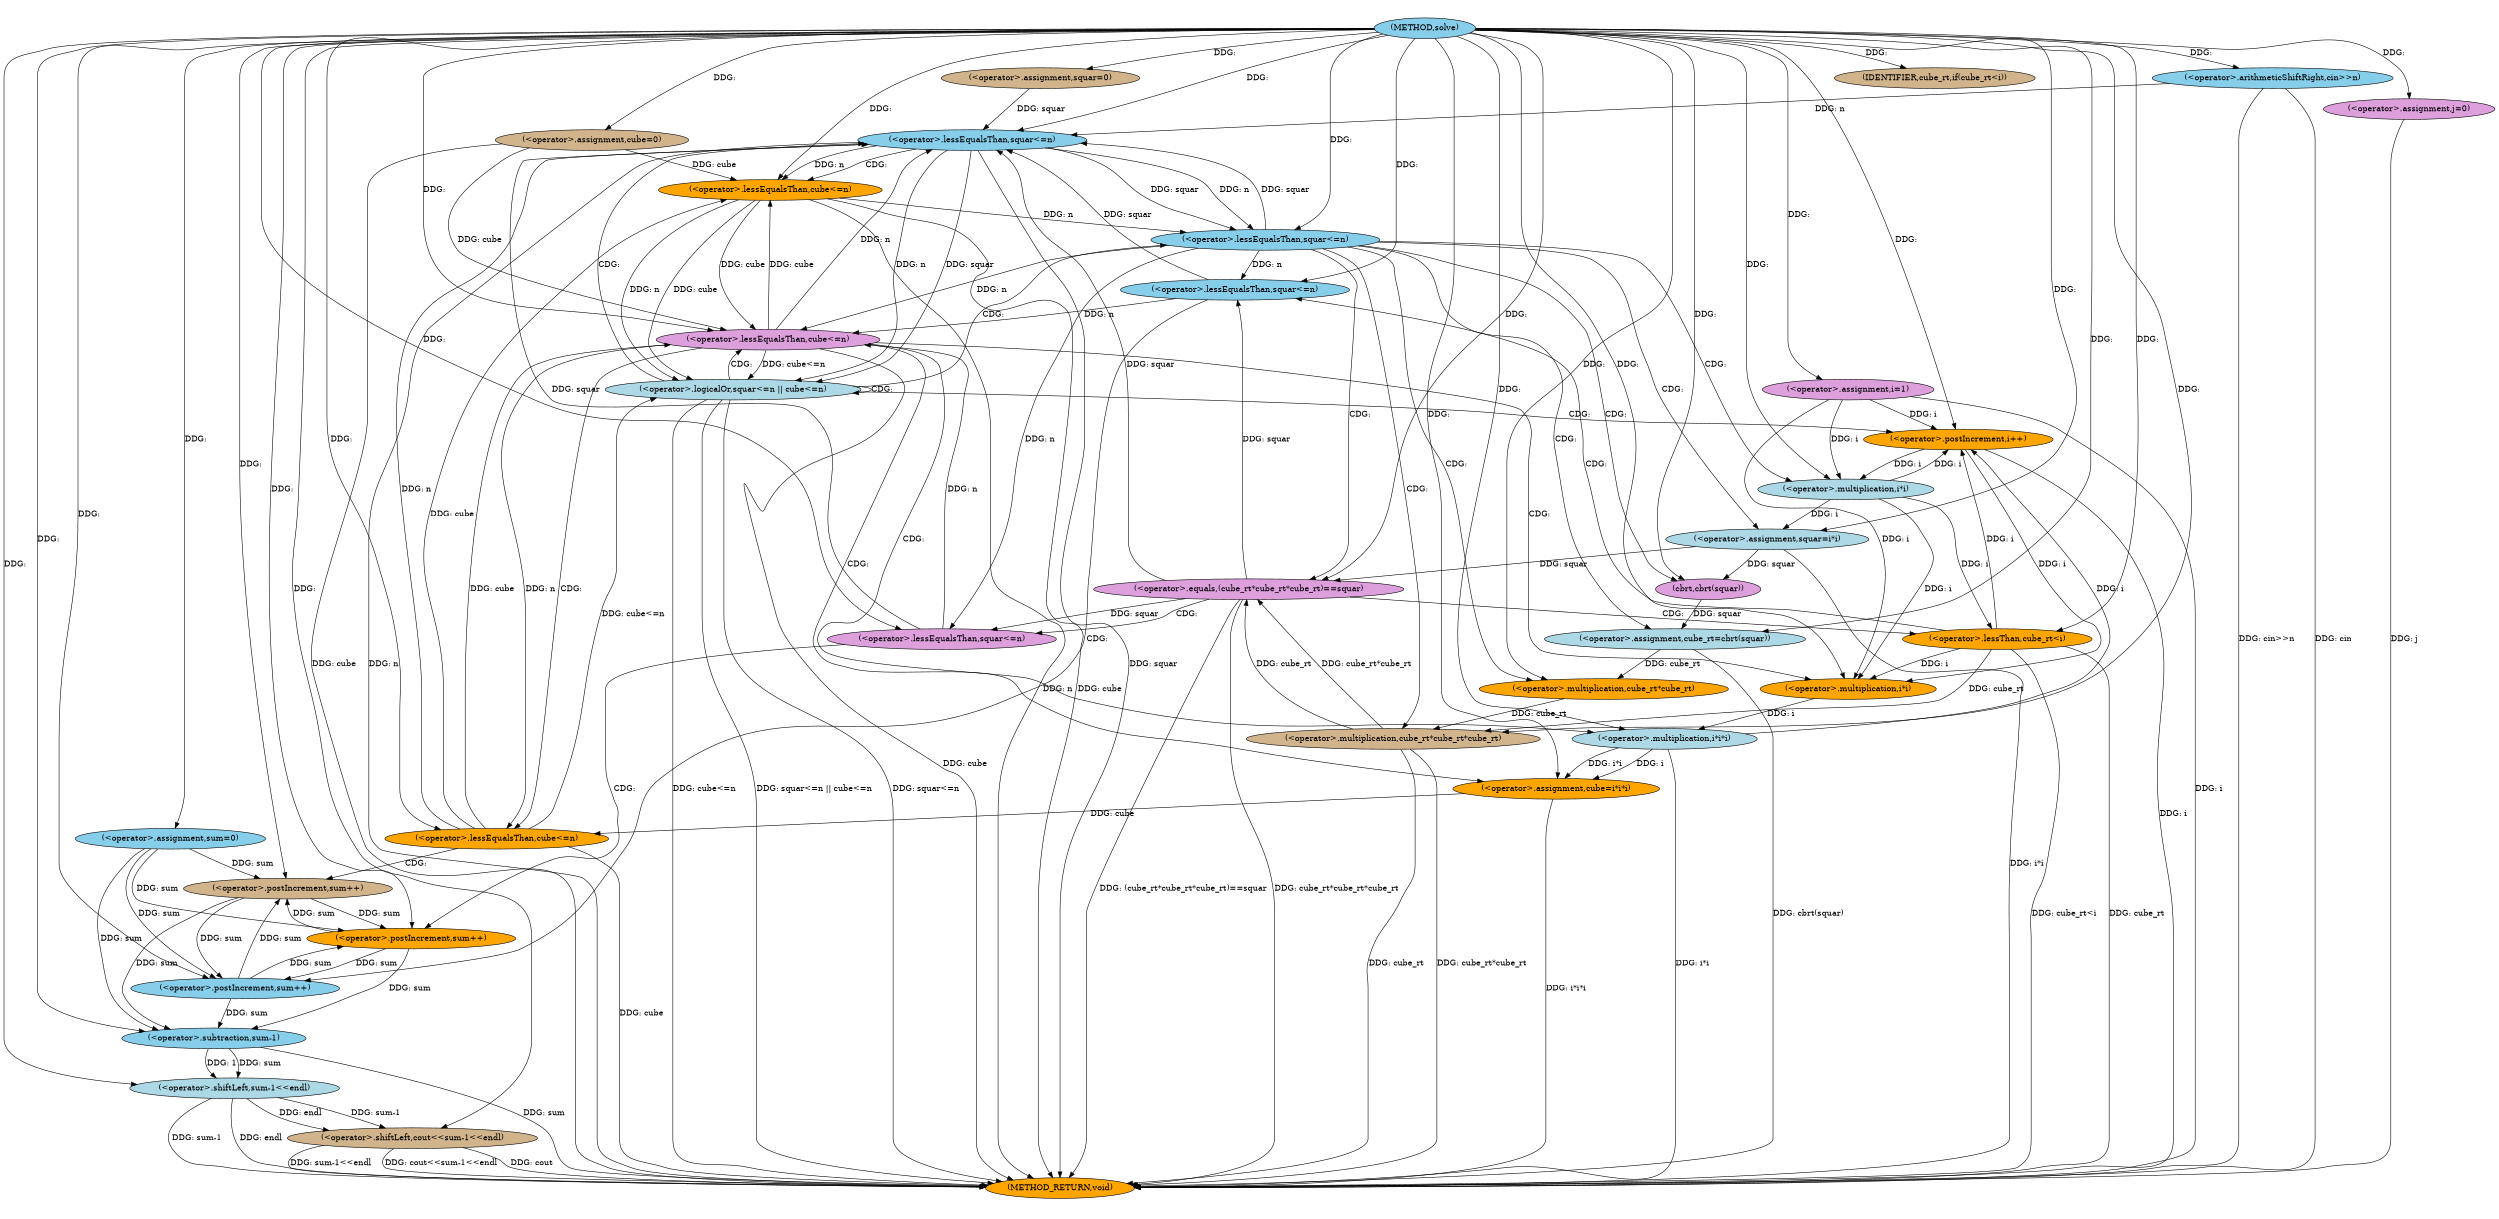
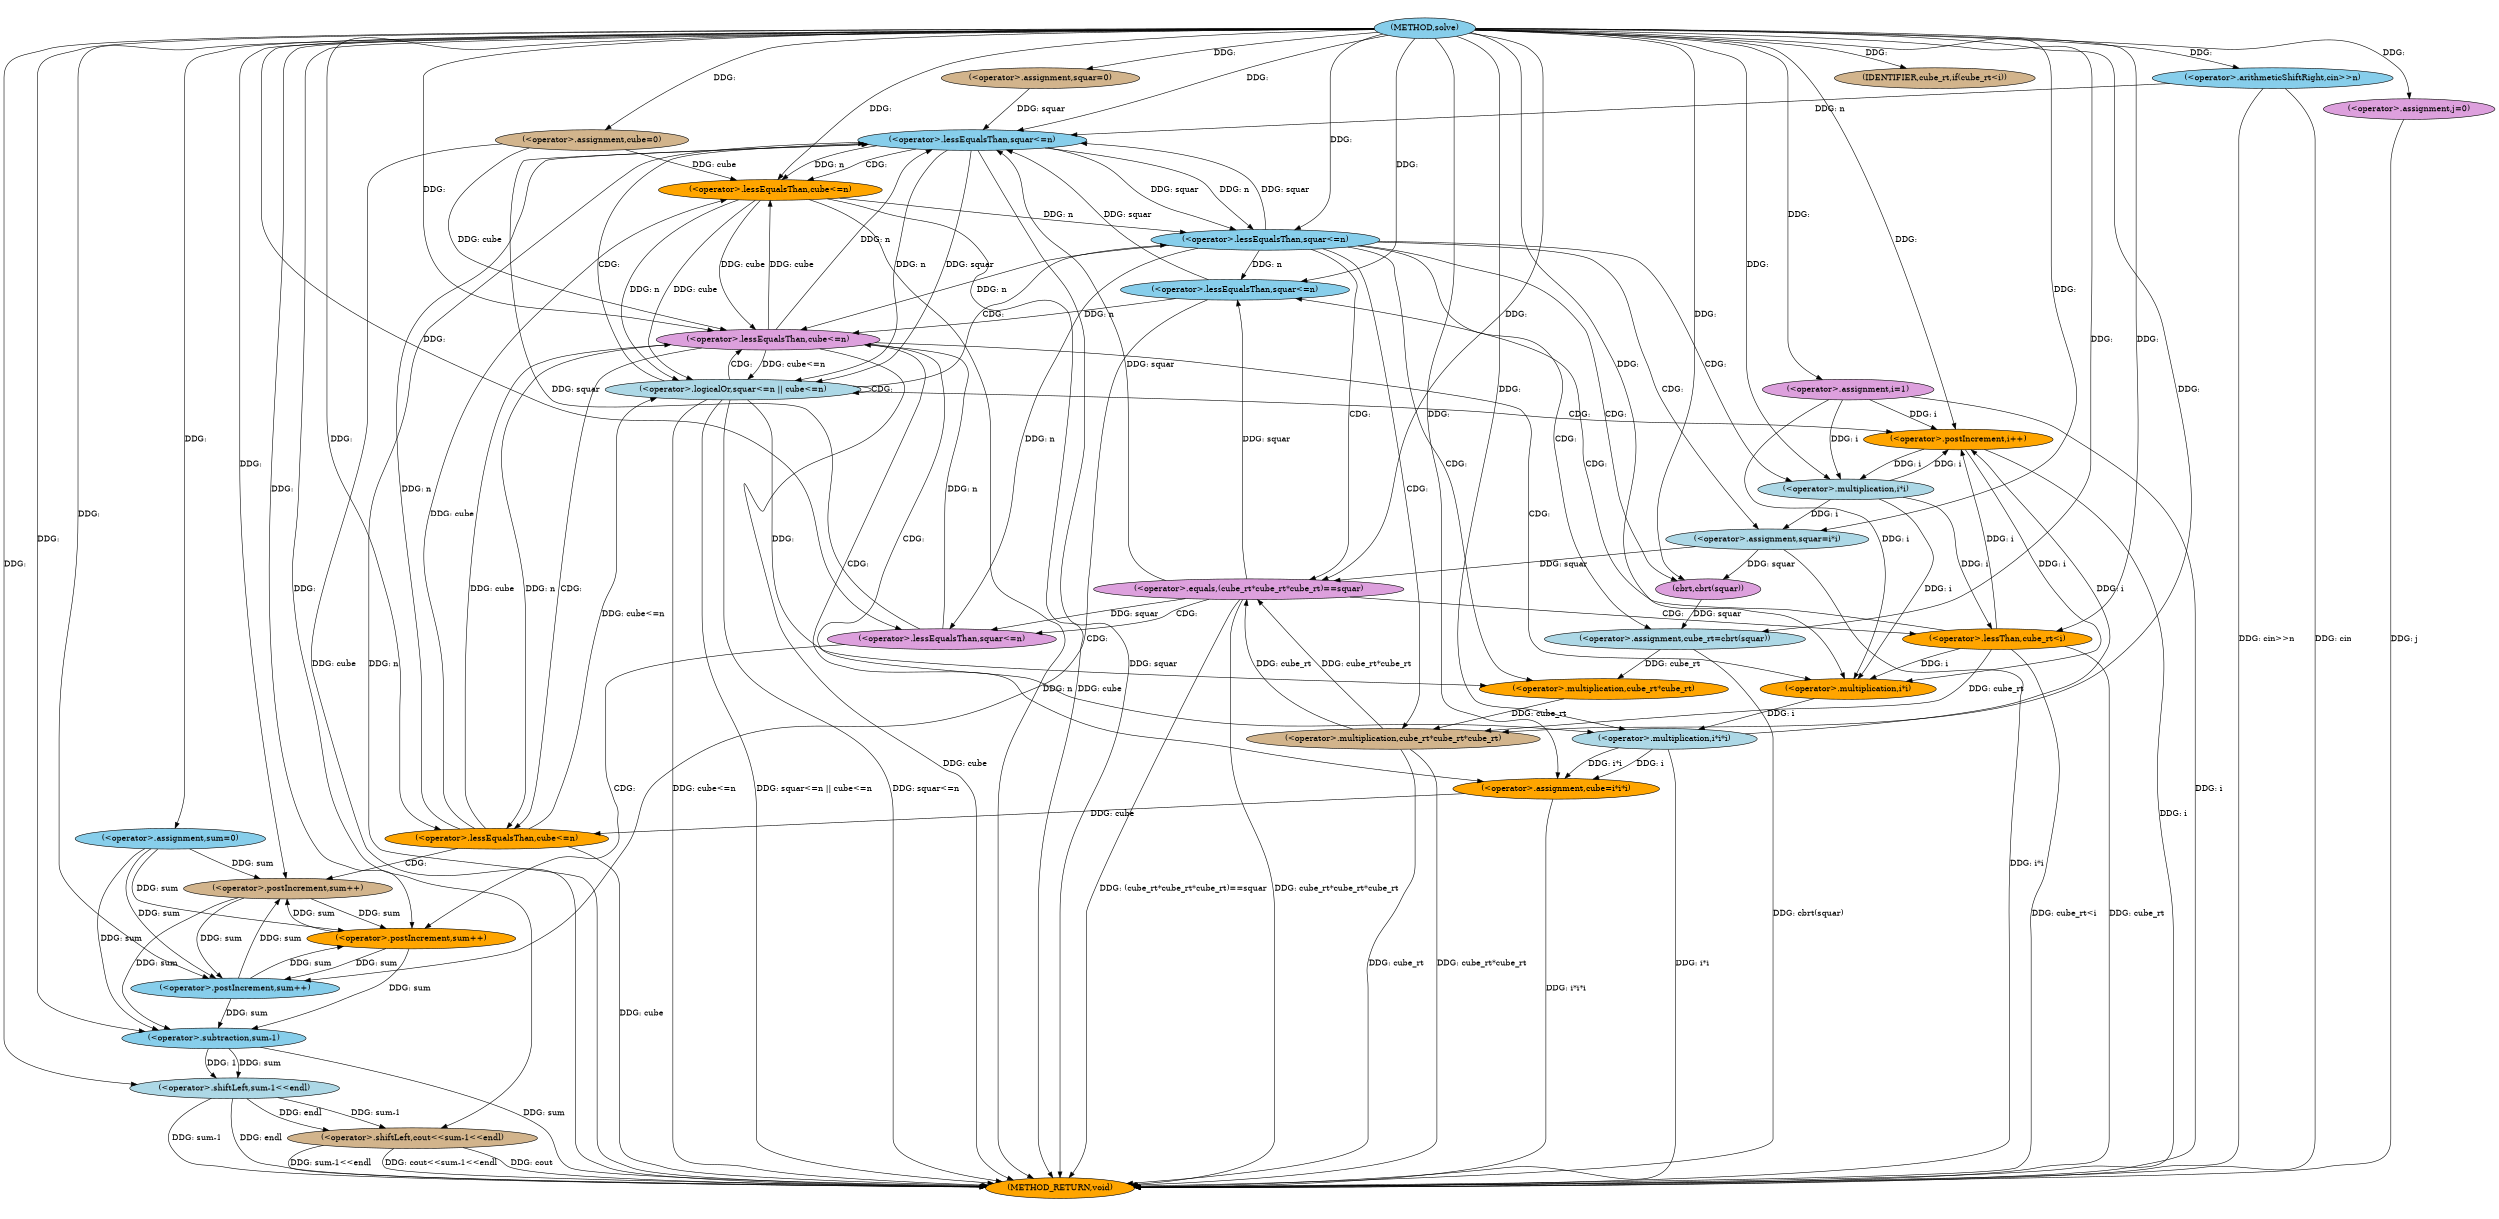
edge "(METHOD,solve)" -> "(<operator>.multiplication,cube_rt*cube_rt)": now "(<operator>.logicalOr,squar<=n || cube<=n)" -> "(<operator>.multiplication,cube_rt*cube_rt)"
